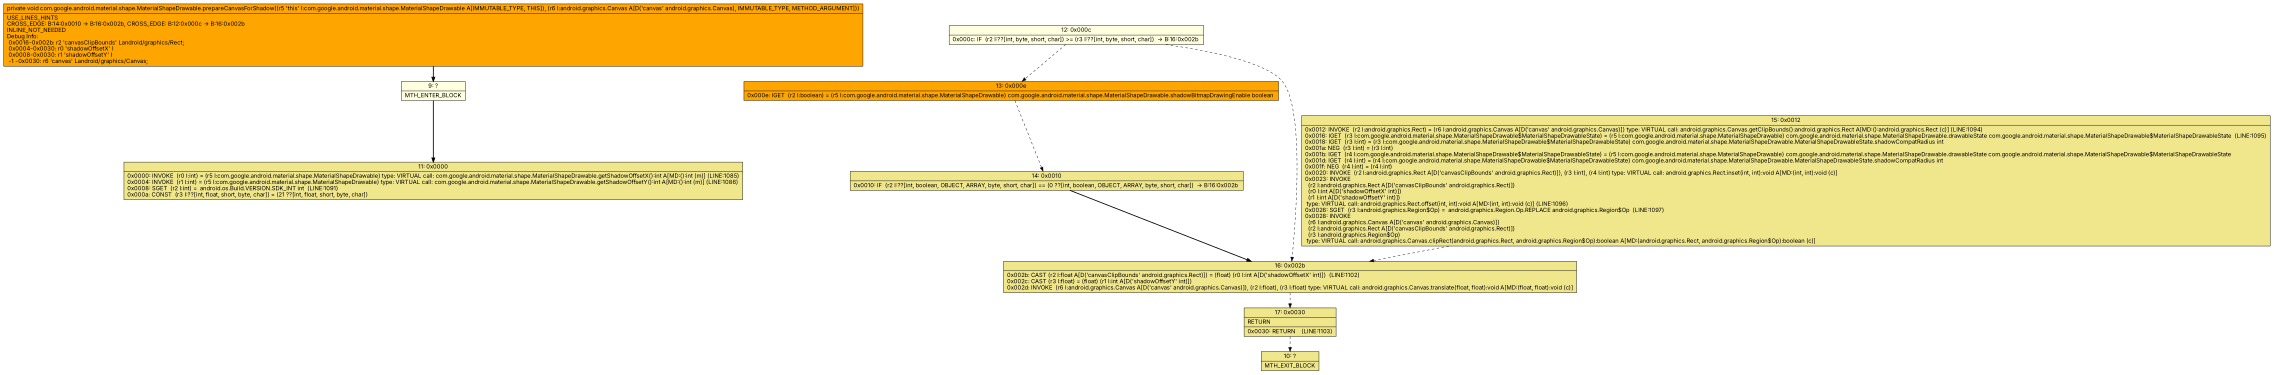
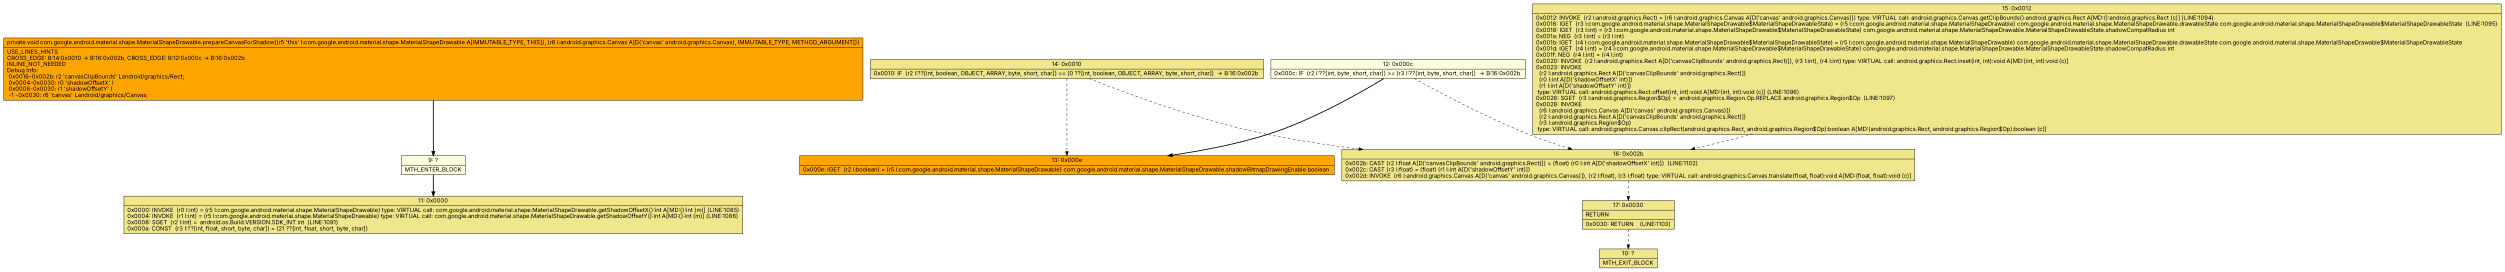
edge "12: 0x000c" -> "13: 0x000e": style dashed -> bold
edge "13: 0x000e" -> "14: 0x0010": reversed
edge "14: 0x0010" -> "16: 0x002b": style bold -> dashed
